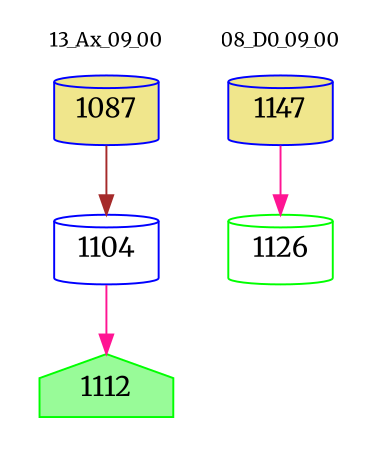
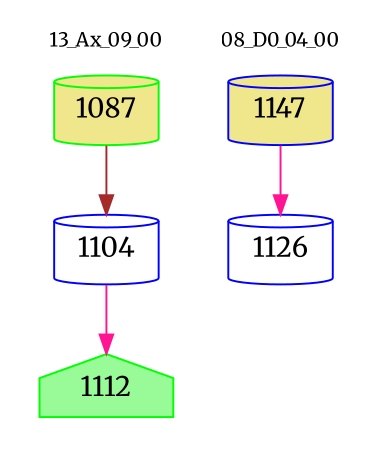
cluster "08_D0_09_00": label "08_D0_09_00" -> "08_D0_04_00"
node "1087": color blue -> green
node "1126": color green -> blue
